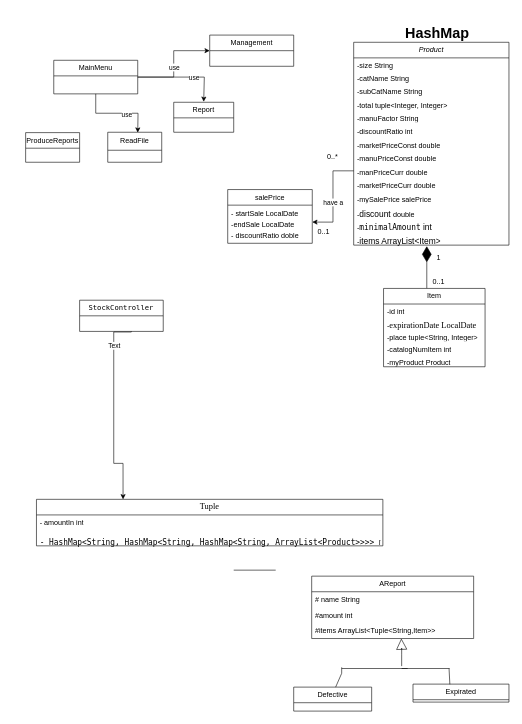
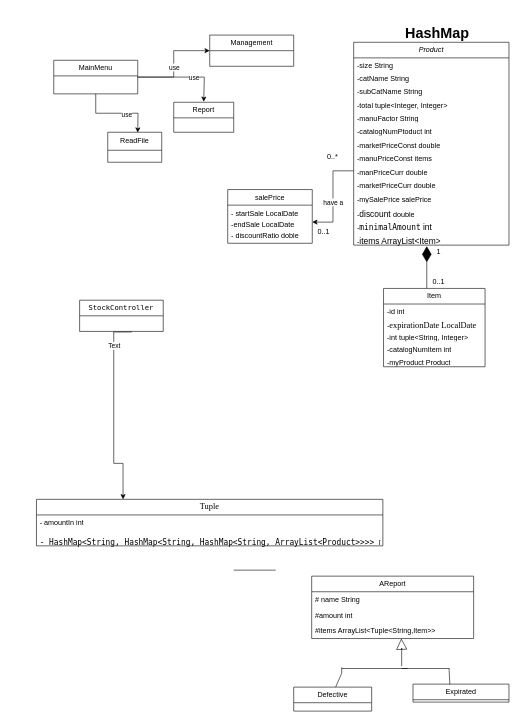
node "-discountRatio int": label "-discountRatio int" -> "-catalogNumPtoduct int"
node "ProduceReports": removed
node "-manuPriceConst double": label "-manuPriceConst double" -> "-manuPriceConst items"
node "1": moved (439, 258) -> (439, 252)
node "-place tuple<String, Integer>": label "-place tuple<String, Integer>" -> "-int tuple<String, Integer>"
